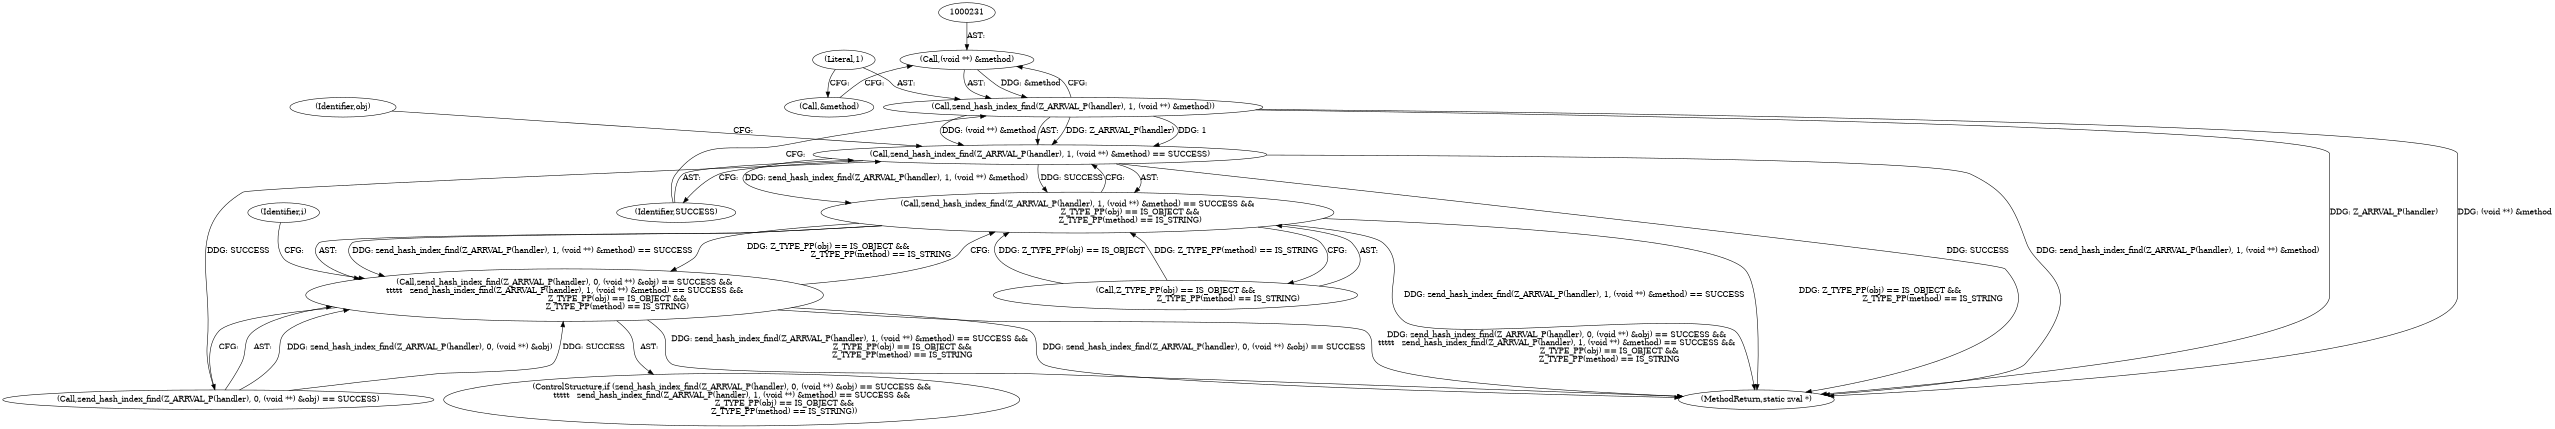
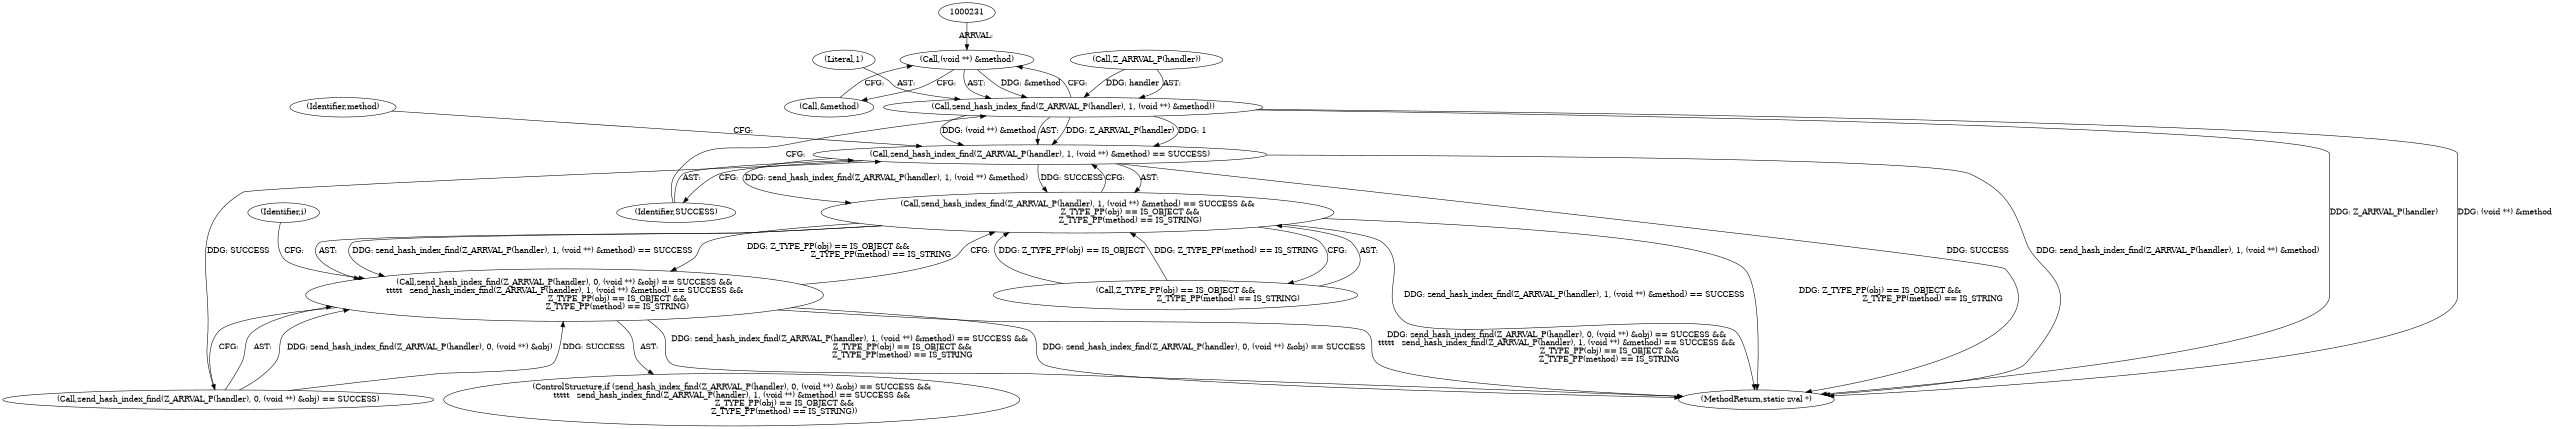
edge "1000231" -> "(Call,(void **) &method)": label "AST: " -> "ARRVAL: "
node "(Call,Z_ARRVAL_P(handler))": added
edge "(Literal,1)" -> "(Call,&method)": now "(Call,(void **) &method)" -> "(Call,&method)"
node "(Identifier,obj)": label "(Identifier,obj)" -> "(Identifier,method)"
